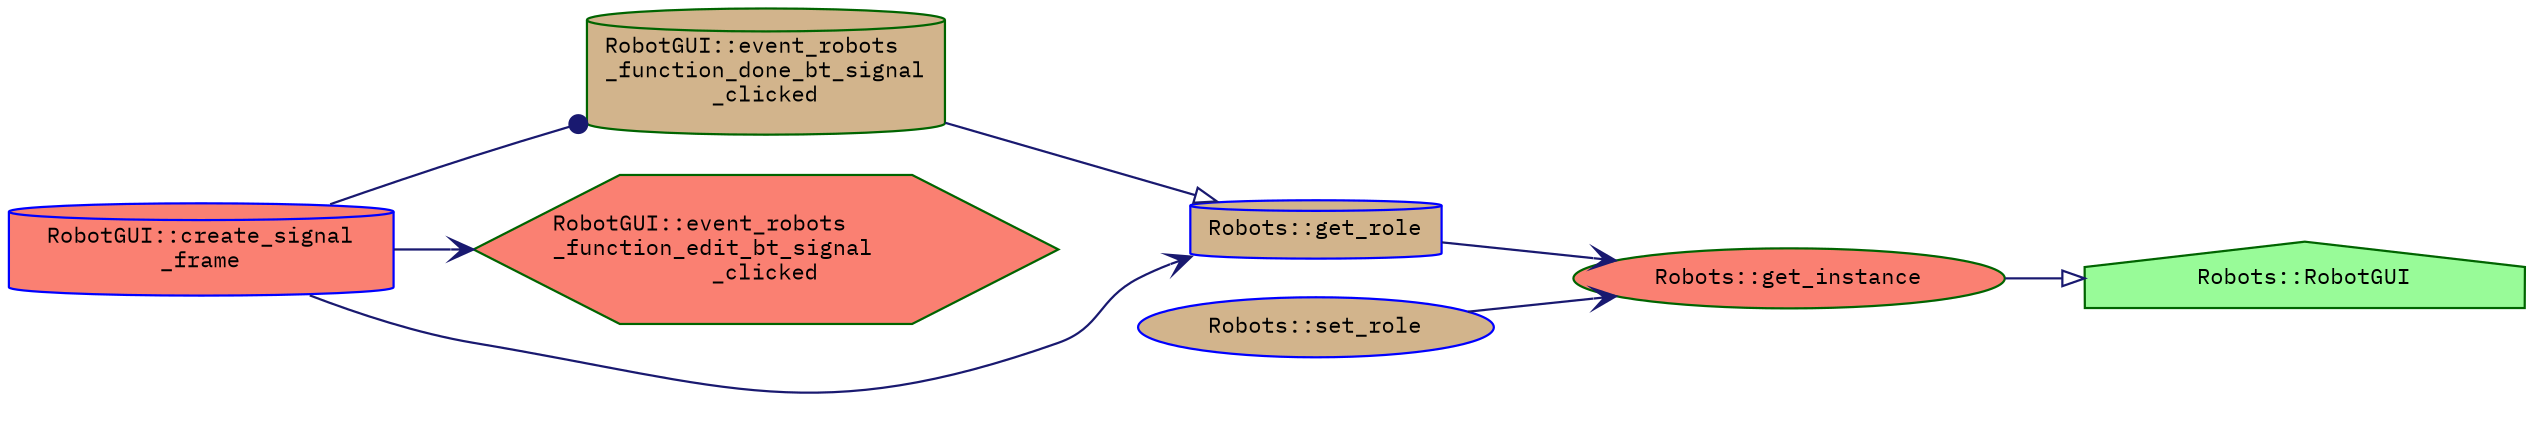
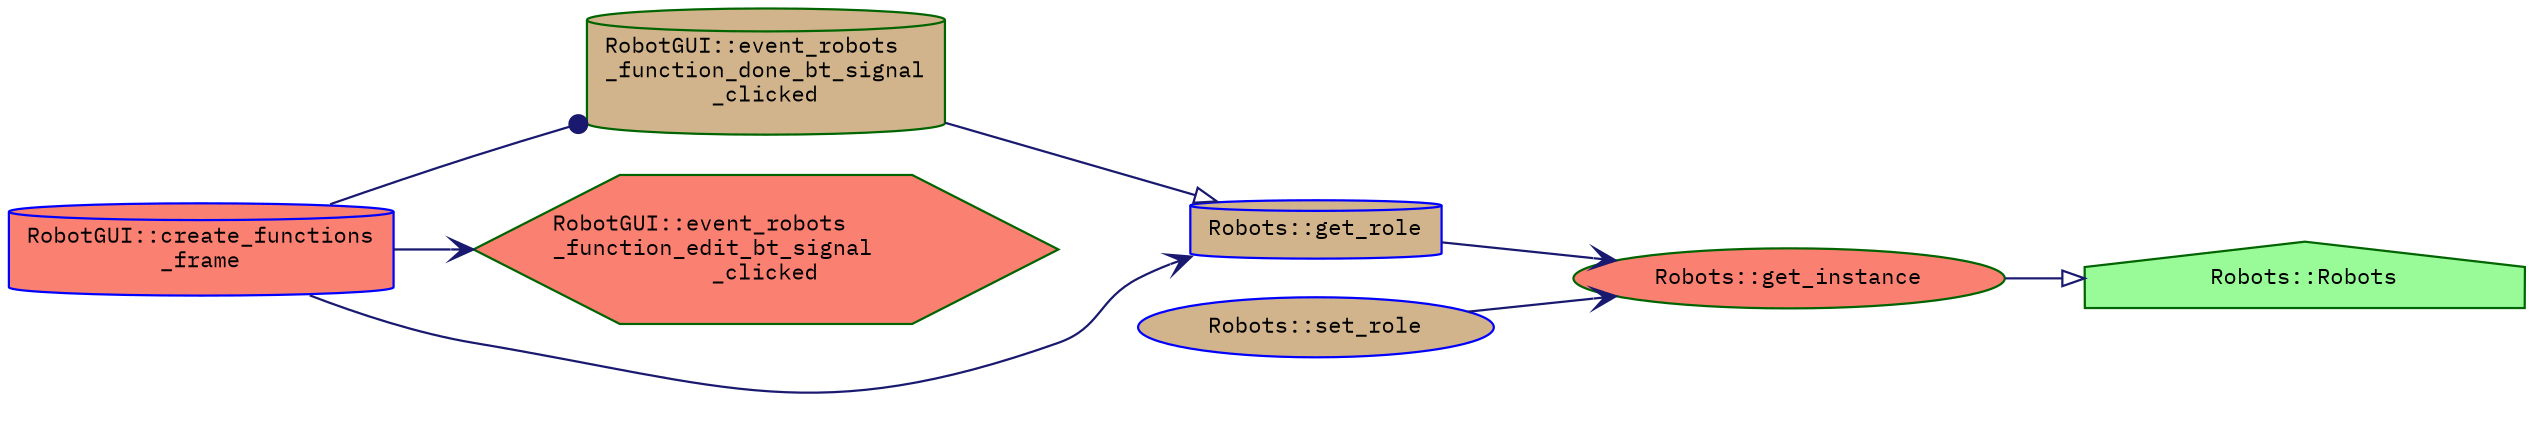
node "RobotGUI::create_signal _frame": label "RobotGUI::create_signal _frame" -> "RobotGUI::create_functions _frame"
node "Robots::RobotGUI": label "Robots::RobotGUI" -> "Robots::Robots"
